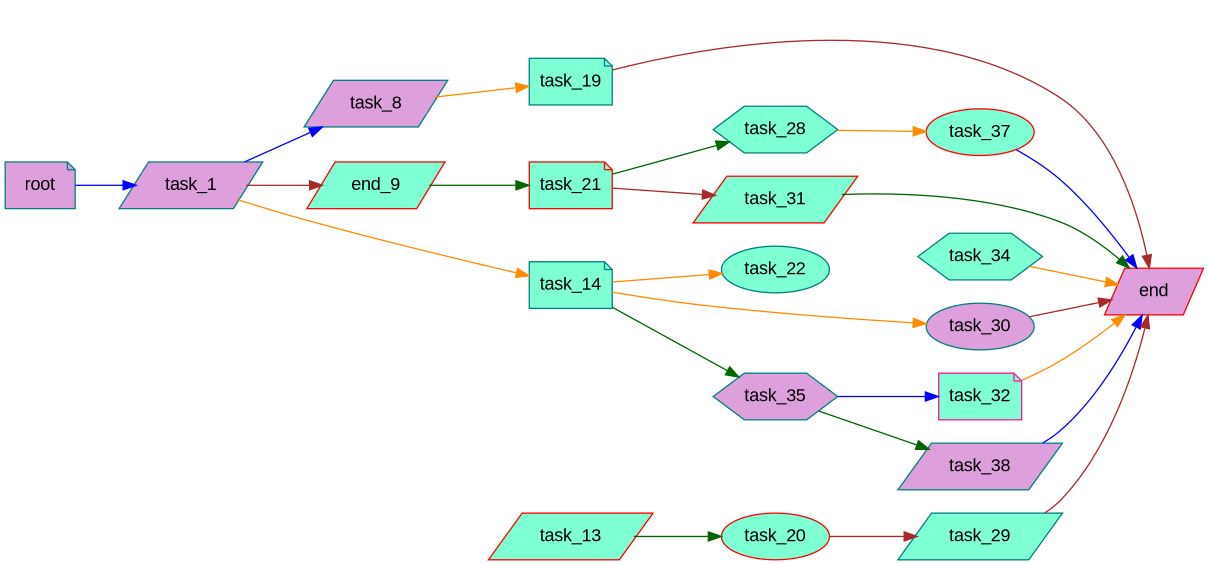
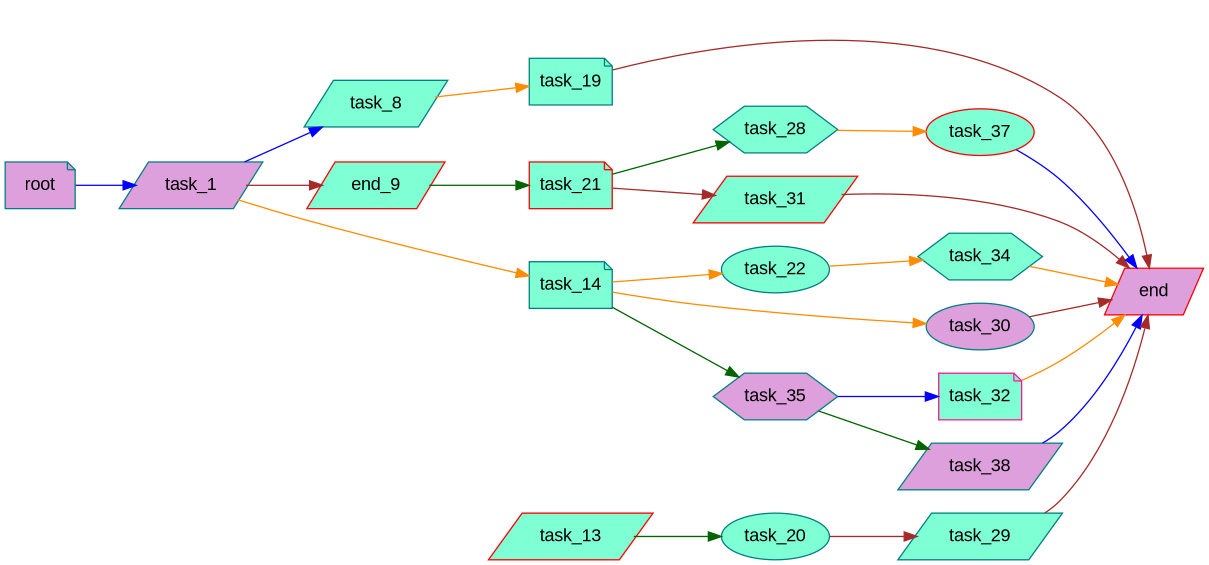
node "task_8": fillcolor plum -> aquamarine
edge "task_31" -> "end": color darkgreen -> brown
edge "task_22" -> "task_34": added
node "task_20": color red -> teal
